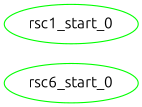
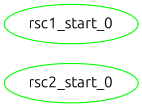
node "rsc6_start_0": label "rsc6_start_0" -> "rsc2_start_0"
